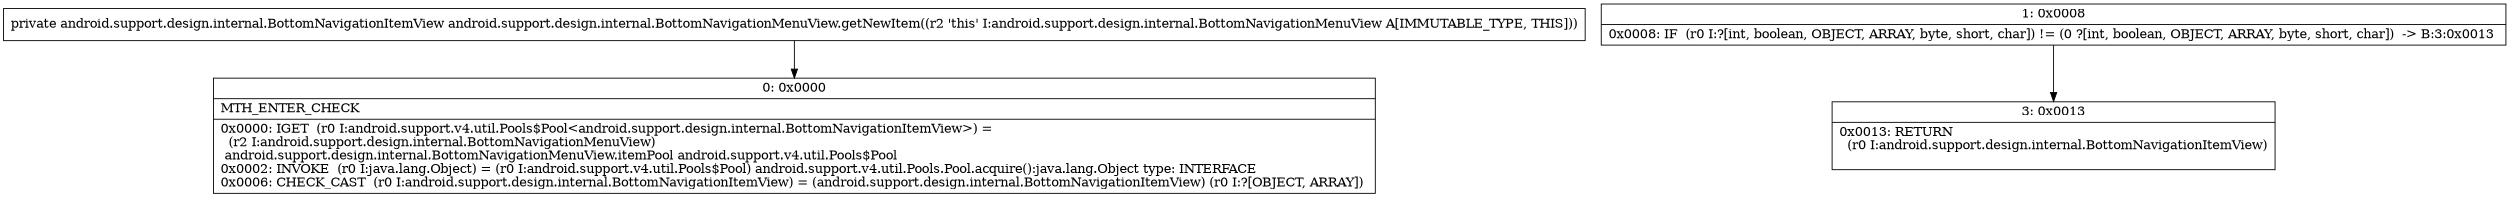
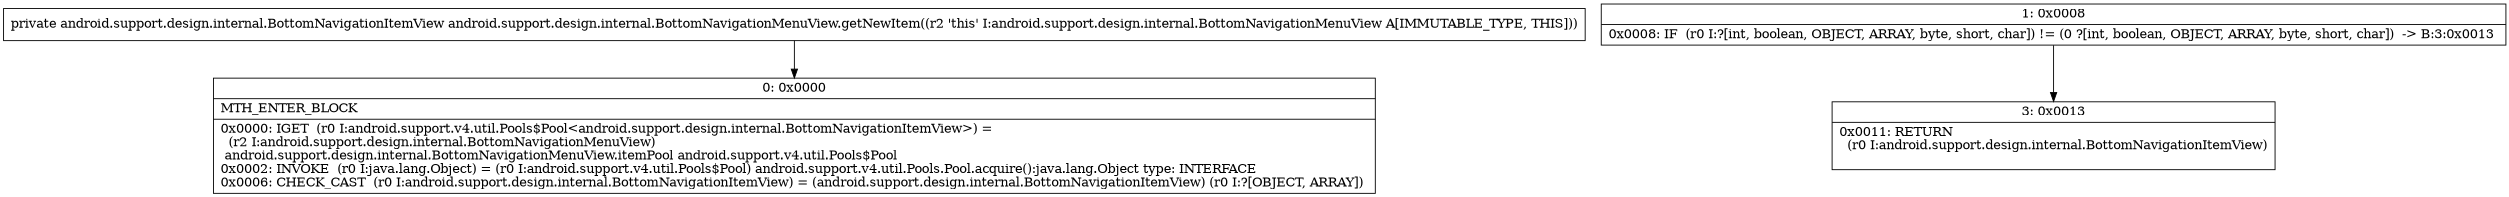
node "0: 0x0000": text "MTH_ENTER_CHECK" -> "MTH_ENTER_BLOCK"
node "3: 0x0013": text "0x0013: RETURN" -> "0x0011: RETURN"
